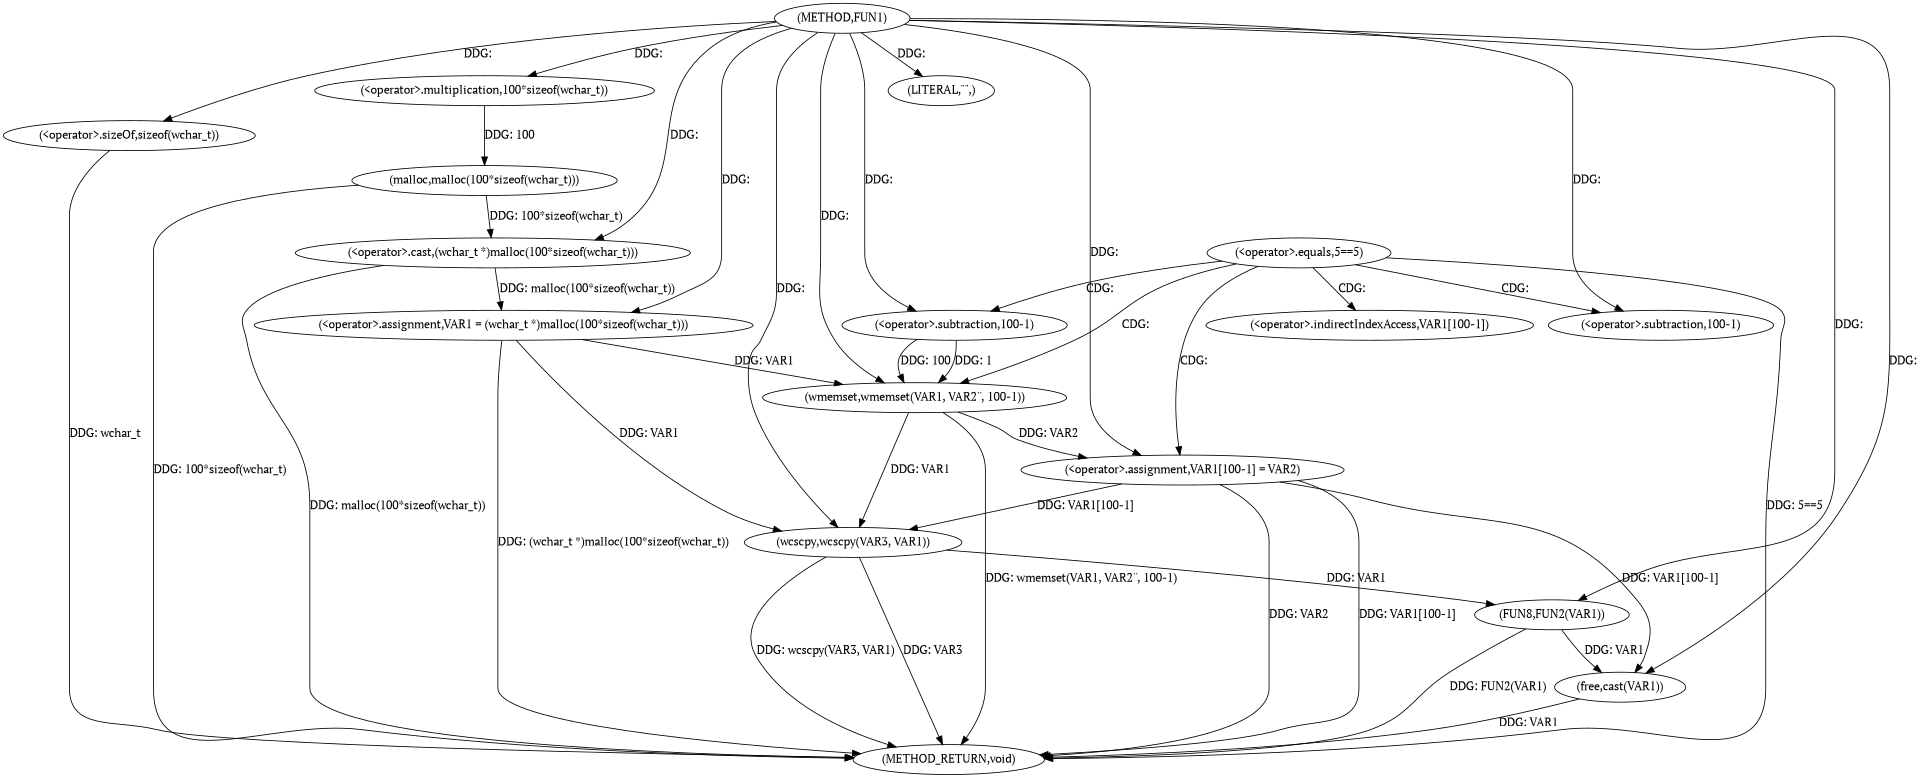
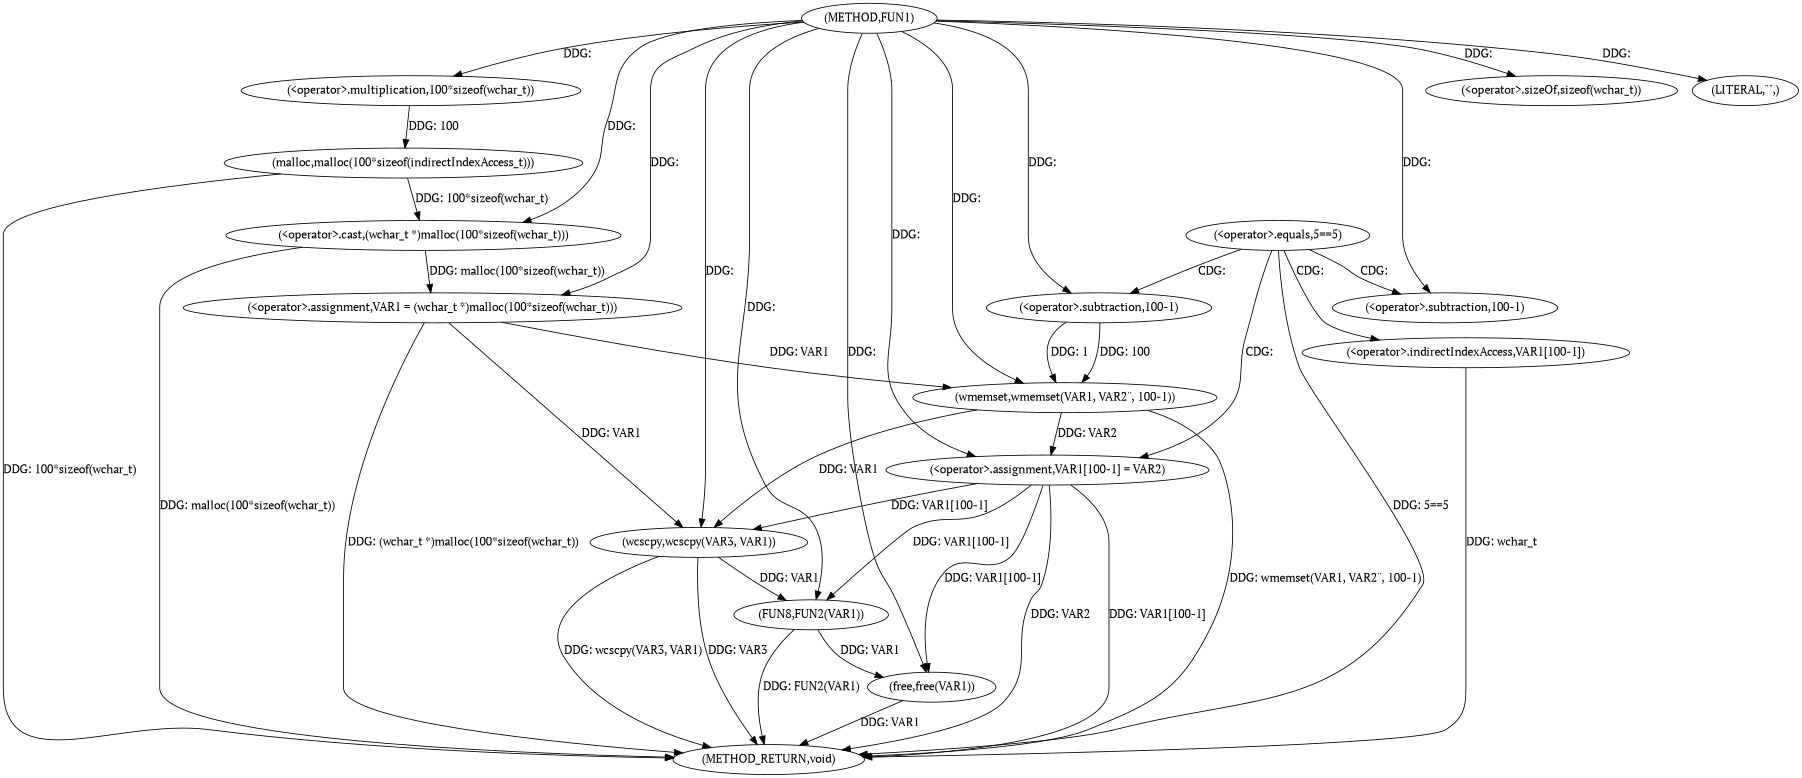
node "(malloc,malloc(100*sizeof(wchar_t)))": label "(malloc,malloc(100*sizeof(wchar_t)))" -> "(malloc,malloc(100*sizeof(indirectIndexAccess_t)))"
edge "(<operator>.equals,5==5)" -> "(wmemset,wmemset(VAR1, VAR2'', 100-1))": removed, label "CDG:"
edge "(<operator>.assignment,VAR1[100-1] = VAR2)" -> "(FUN8,FUN2(VAR1))": added, label "DDG: VAR1[100-1]"
node "(free,cast(VAR1))": label "(free,cast(VAR1))" -> "(free,free(VAR1))"
edge "(<operator>.sizeOf,sizeof(wchar_t))" -> "(METHOD_RETURN,void)": now "(<operator>.indirectIndexAccess,VAR1[100-1])" -> "(METHOD_RETURN,void)"
